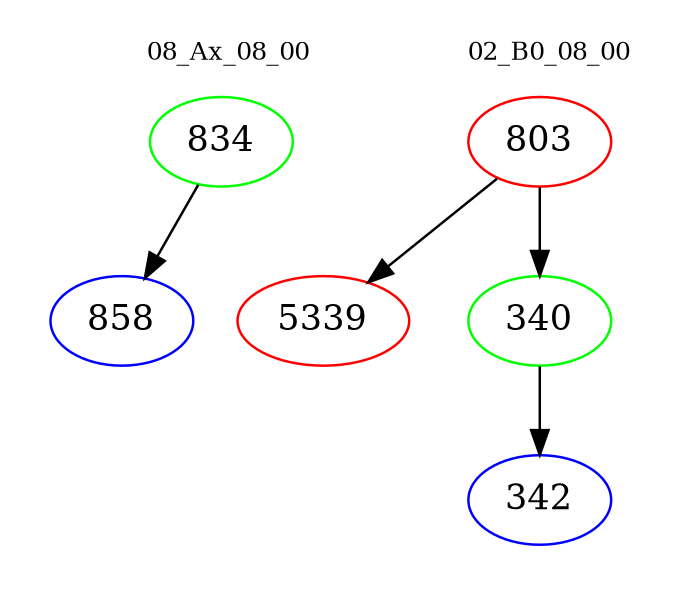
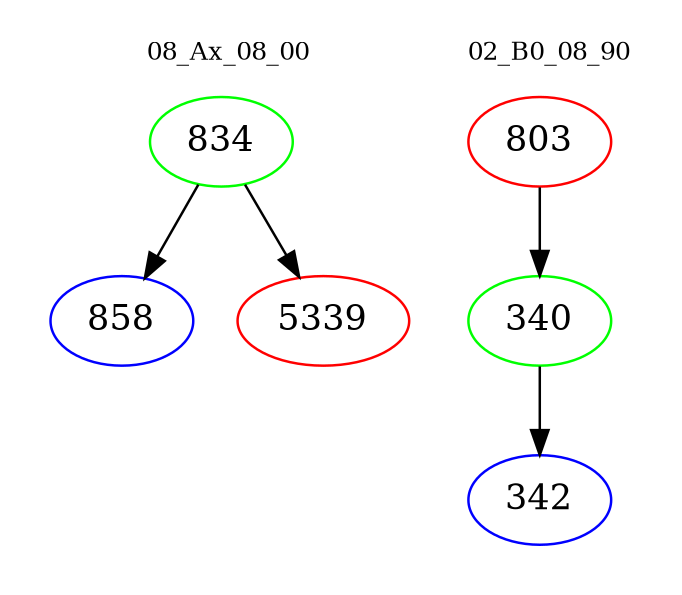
cluster "02_B0_08_00": label "02_B0_08_00" -> "02_B0_08_90"
edge "803" -> "5339": now "834" -> "5339"
